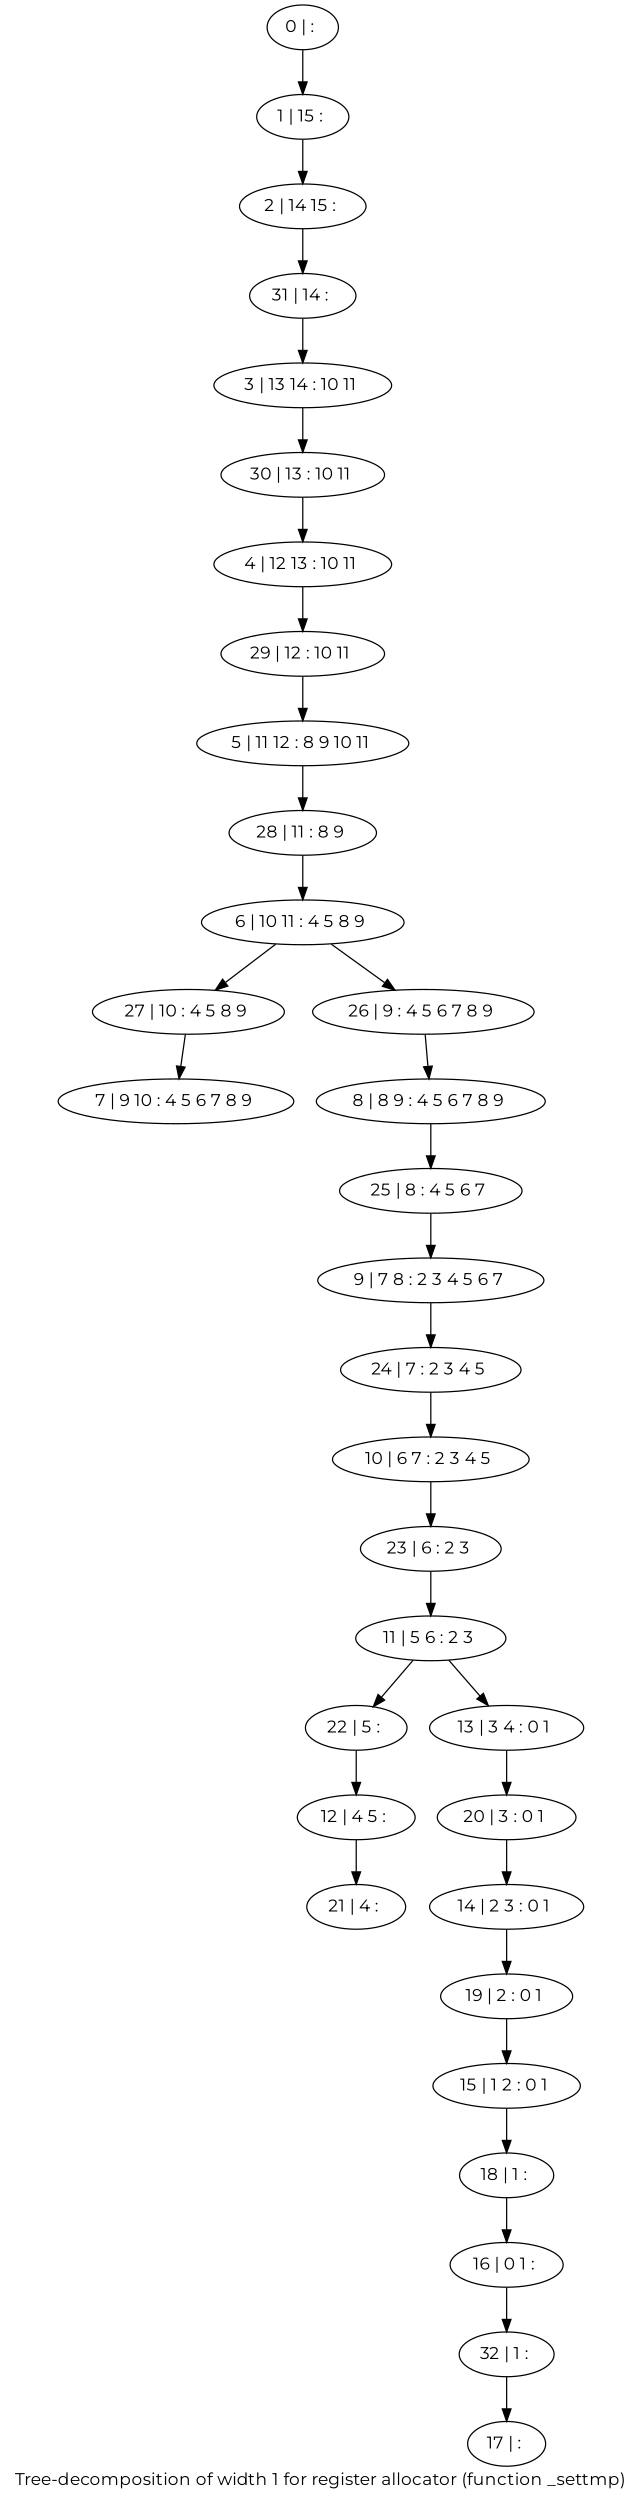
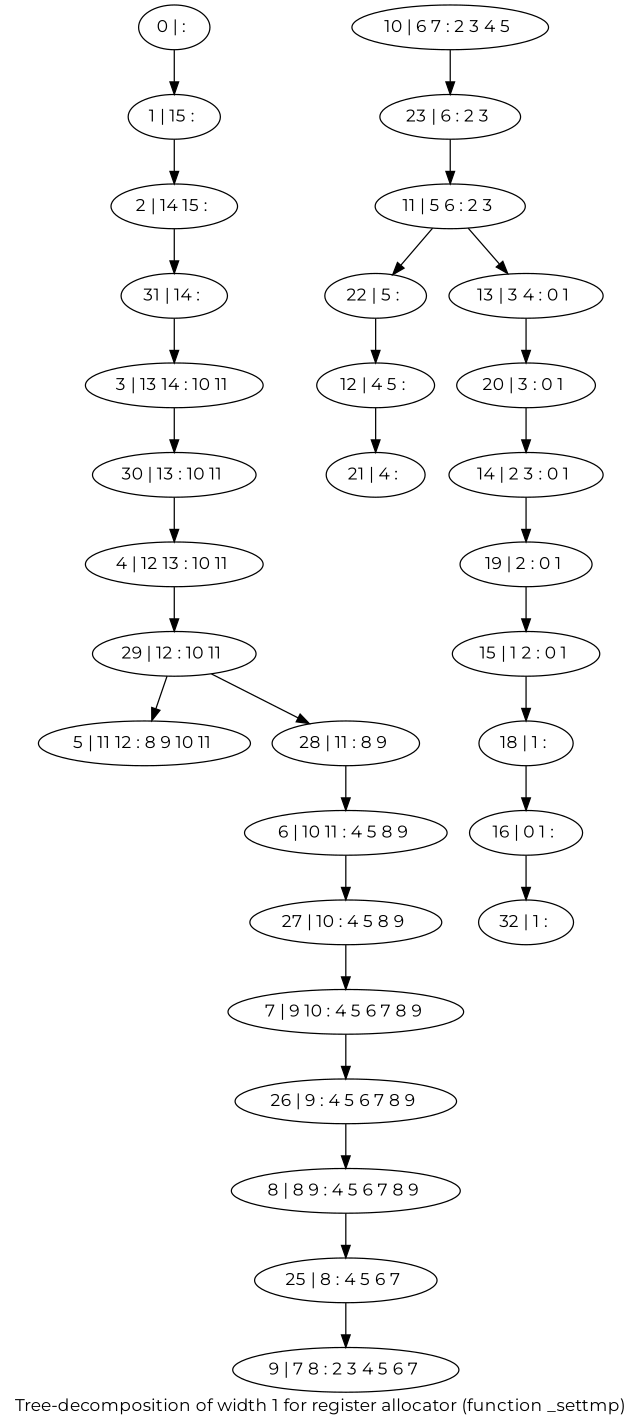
edge "5 | 11 12 : 8 9 10 11" -> "28 | 11 : 8 9": now "29 | 12 : 10 11" -> "28 | 11 : 8 9"
edge "6 | 10 11 : 4 5 8 9" -> "26 | 9 : 4 5 6 7 8 9": now "7 | 9 10 : 4 5 6 7 8 9" -> "26 | 9 : 4 5 6 7 8 9"
node "24 | 7 : 2 3 4 5": removed
node "17 | :": removed
